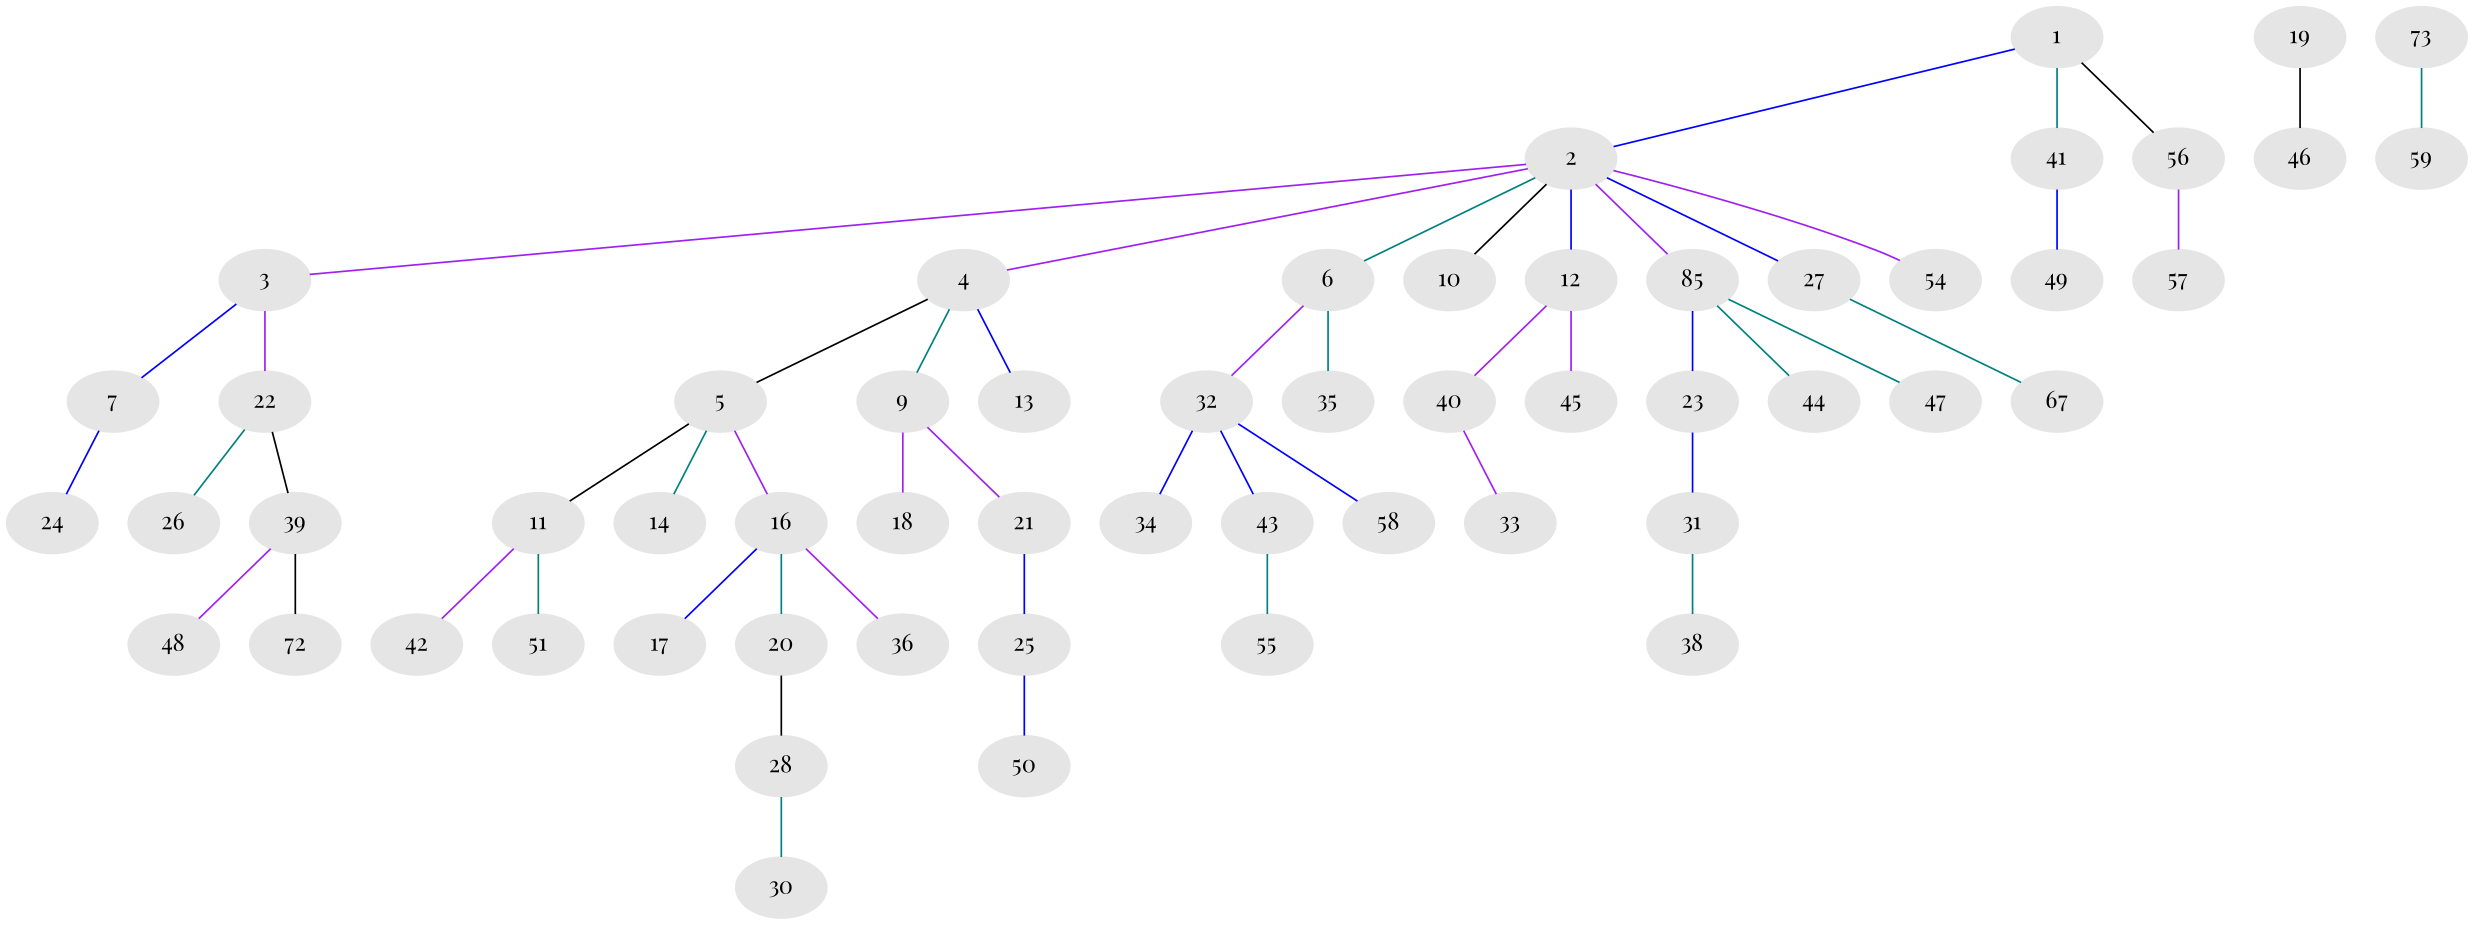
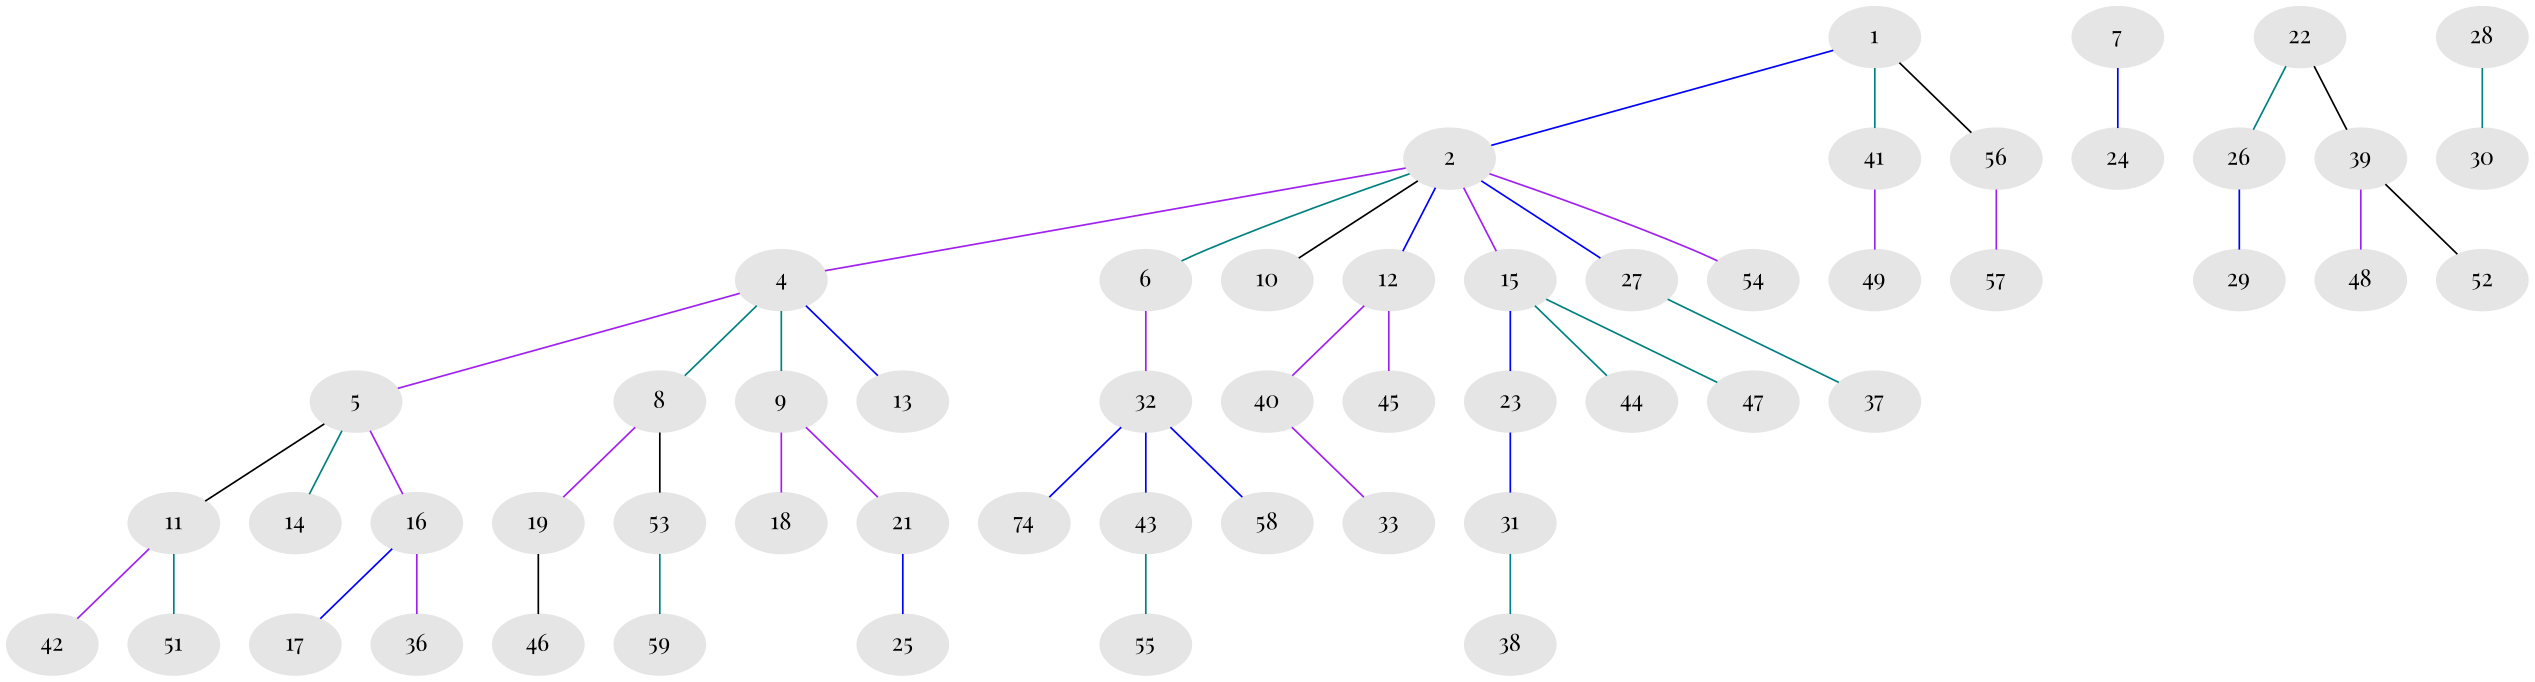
node "73": label "73" -> "53"
edge "41" -- "49": color blue -> purple
node "3": removed
node "85": label "85" -> "15"
node "29": added
edge "4" -- "5": color black -> purple
node "8": added
node "35": removed
node "67": label "67" -> "37"
node "34": label "34" -> "74"
node "72": label "72" -> "52"
node "20": removed
node "50": removed
